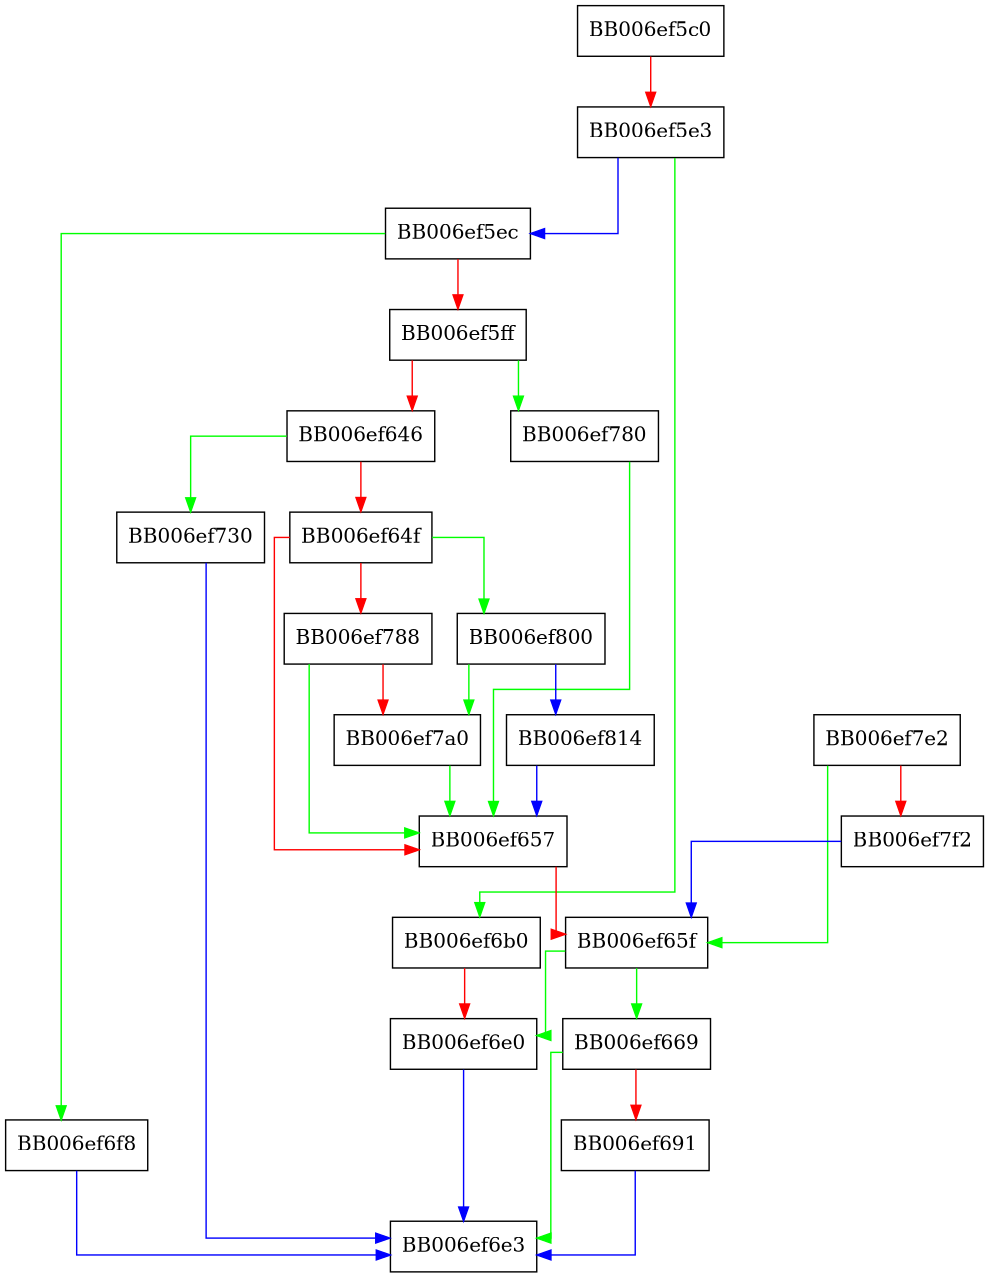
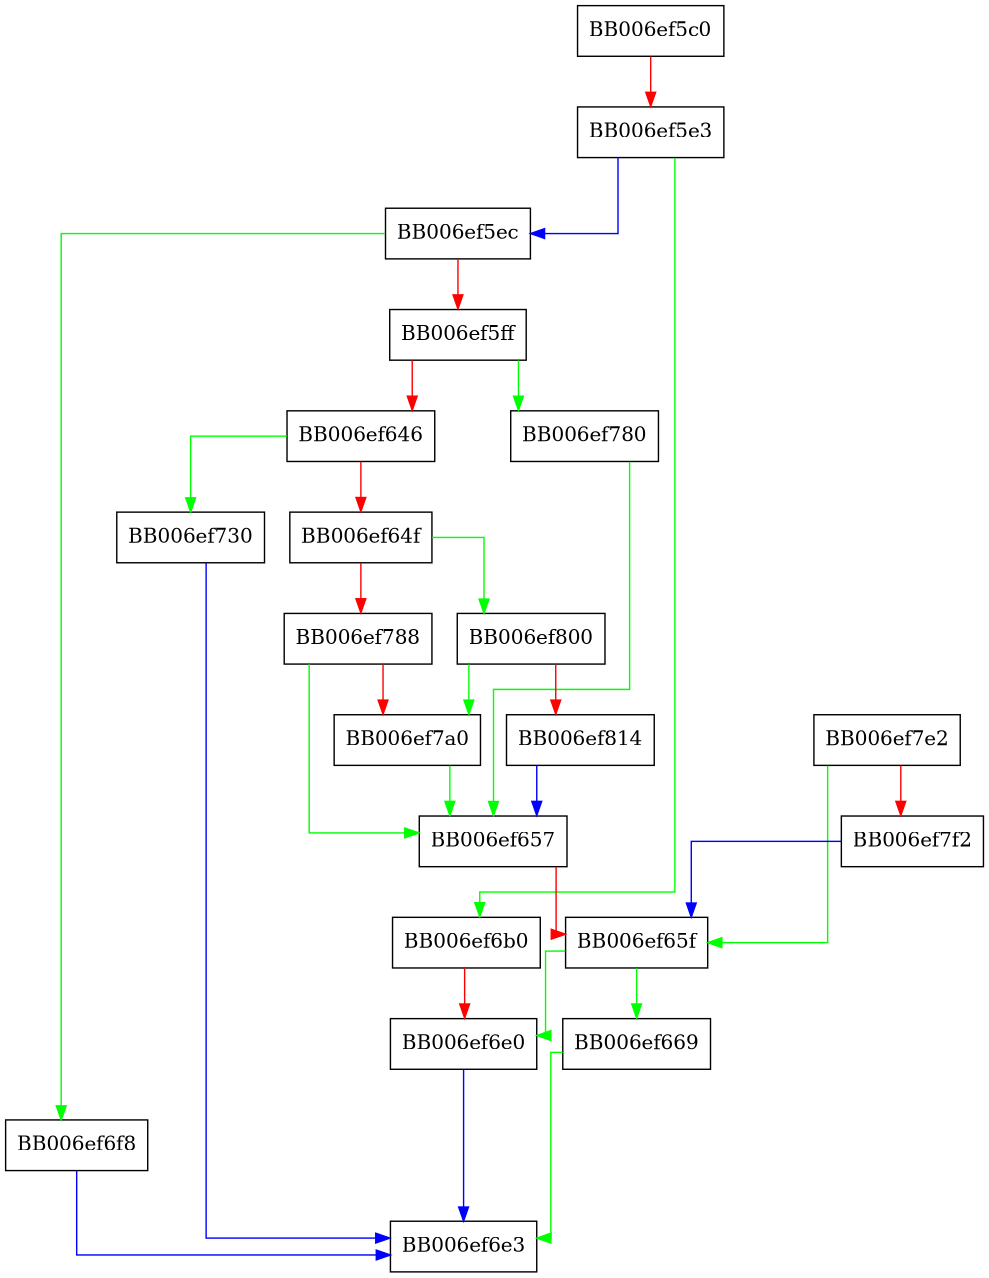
edge "BB006ef800" -> "BB006ef814": color blue -> red
edge "BB006ef64f" -> "BB006ef657": removed
node "BB006ef691": removed
